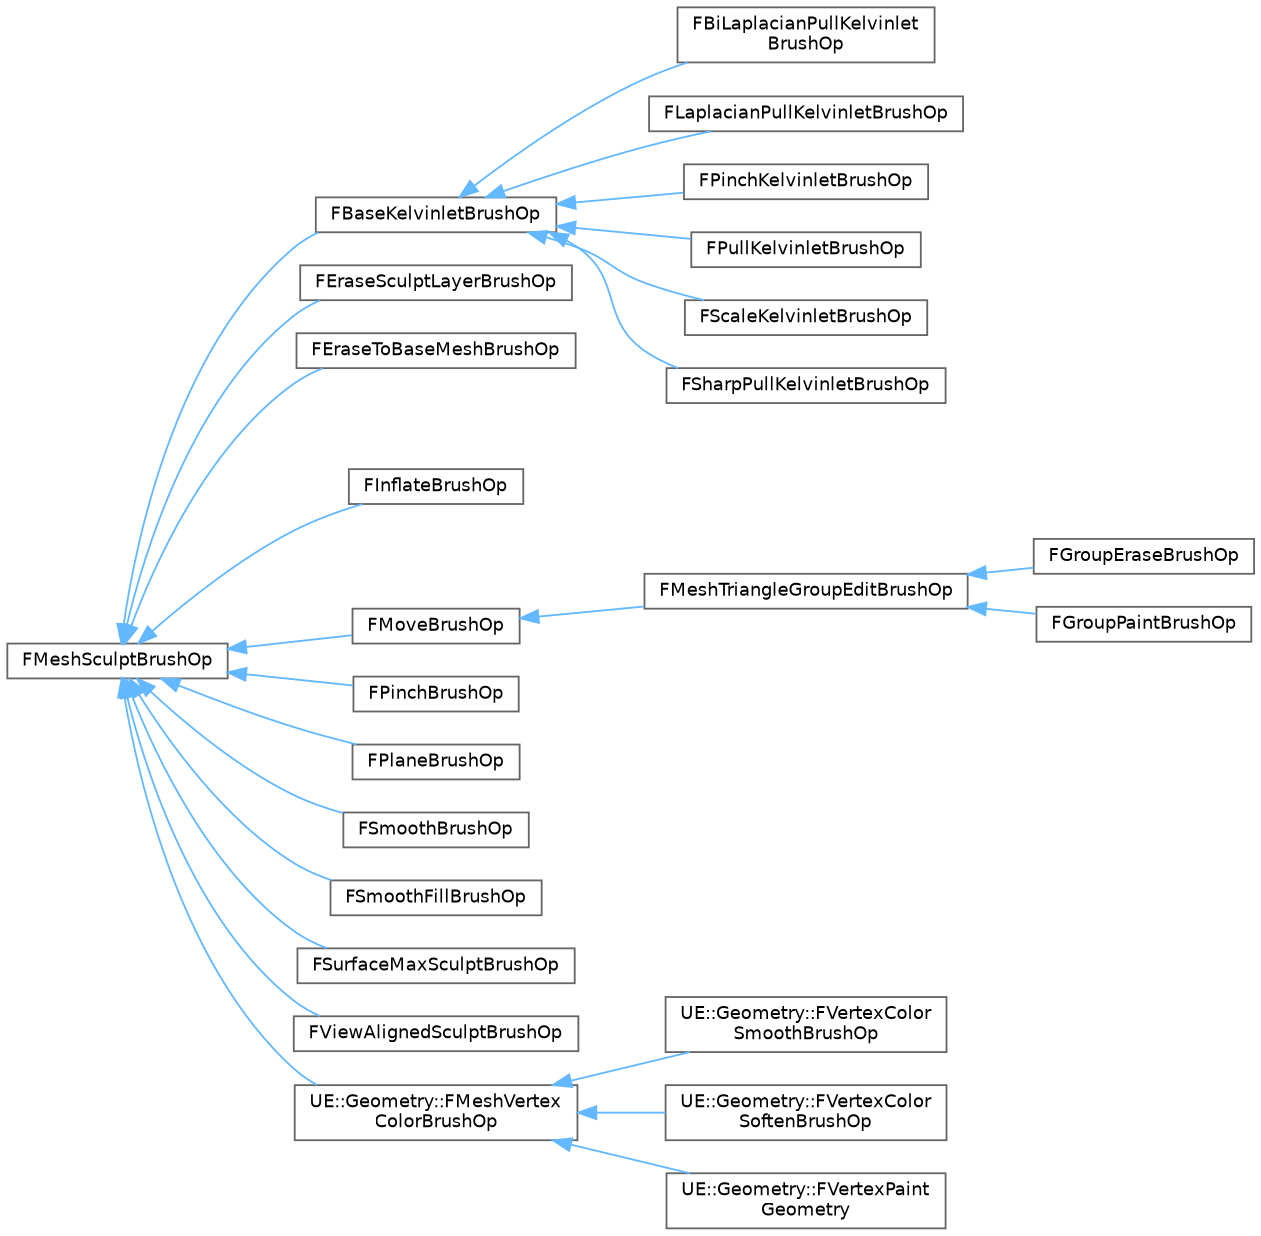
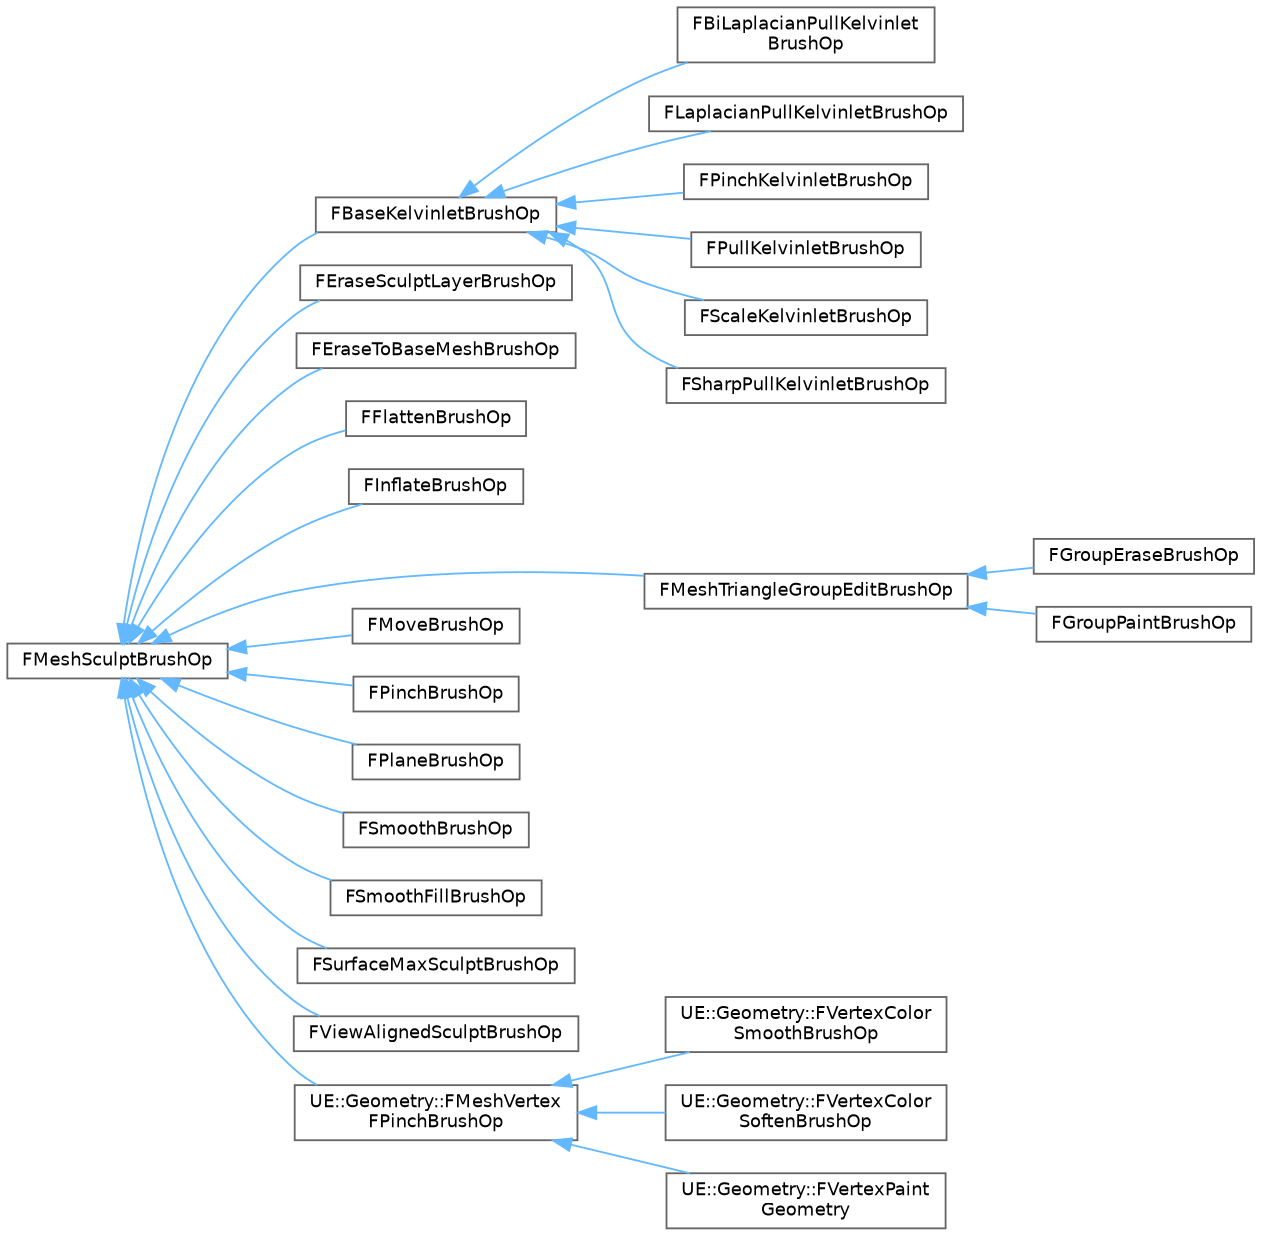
node "FFlattenBrushOp": added
edge "FMeshTriangleGroupEditBrushOp" -> "FMoveBrushOp": now "FMeshTriangleGroupEditBrushOp" -> "FMeshSculptBrushOp"
node "UE::Geometry::FMeshVertex ColorBrushOp": label "UE::Geometry::FMeshVertex ColorBrushOp" -> "UE::Geometry::FMeshVertex FPinchBrushOp"
